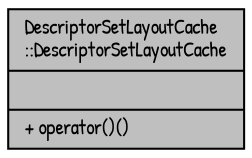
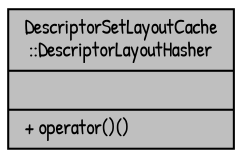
node "DescriptorSetLayoutCache": text "::DescriptorSetLayoutCache" -> "::DescriptorLayoutHasher"
